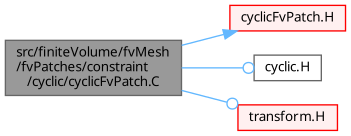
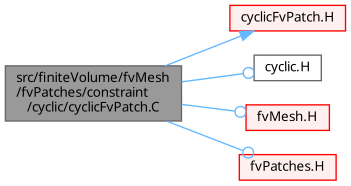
node "transform.H": label "transform.H" -> "fvPatches.H"
node "fvMesh.H": added
